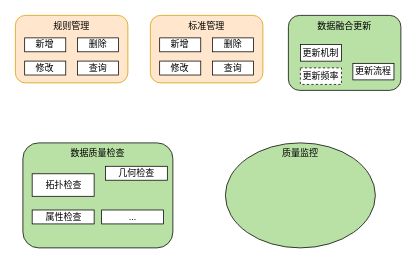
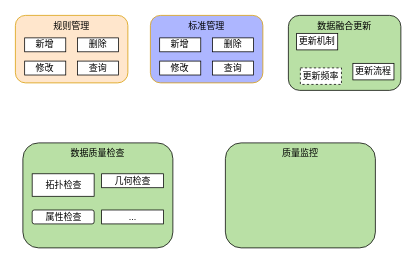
node "标准管理": fillcolor #ffe6cc -> #adb6ff
node "更新机制": moved (321, 53) -> (317, 42)
node "几何检查": moved (136, 173) -> (133, 181)
node "质量监控": shape ellipse -> rounded rectangle
node "属性检查": shape rectangle -> rounded rectangle
